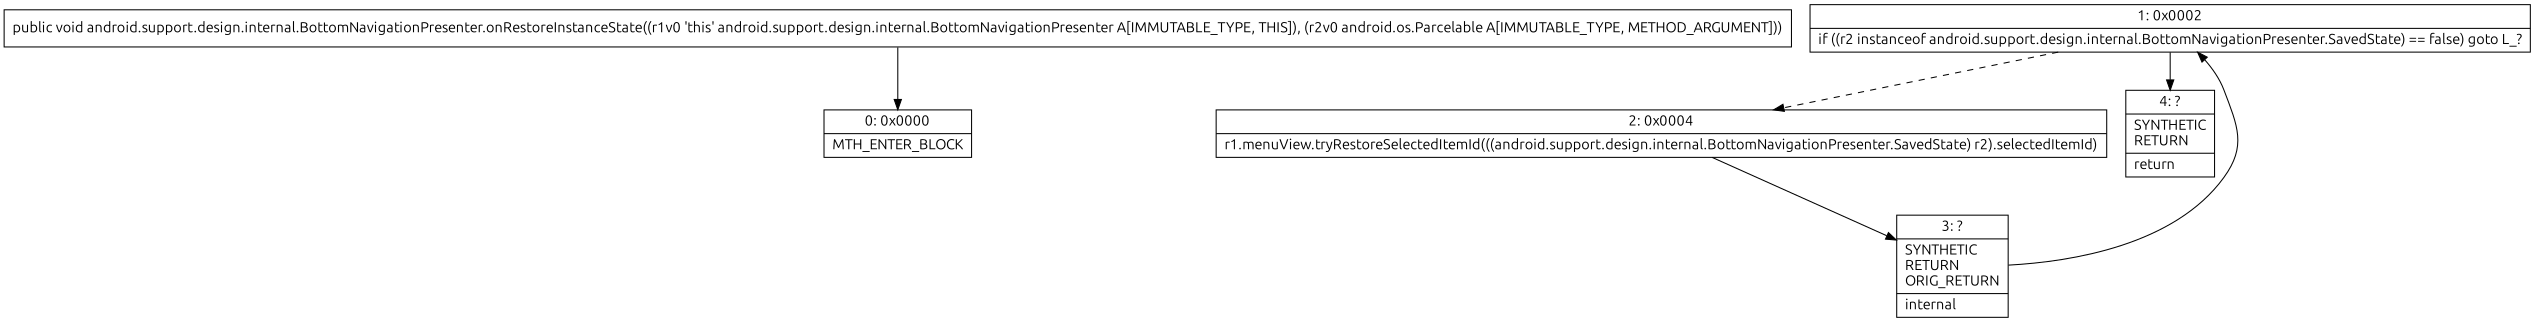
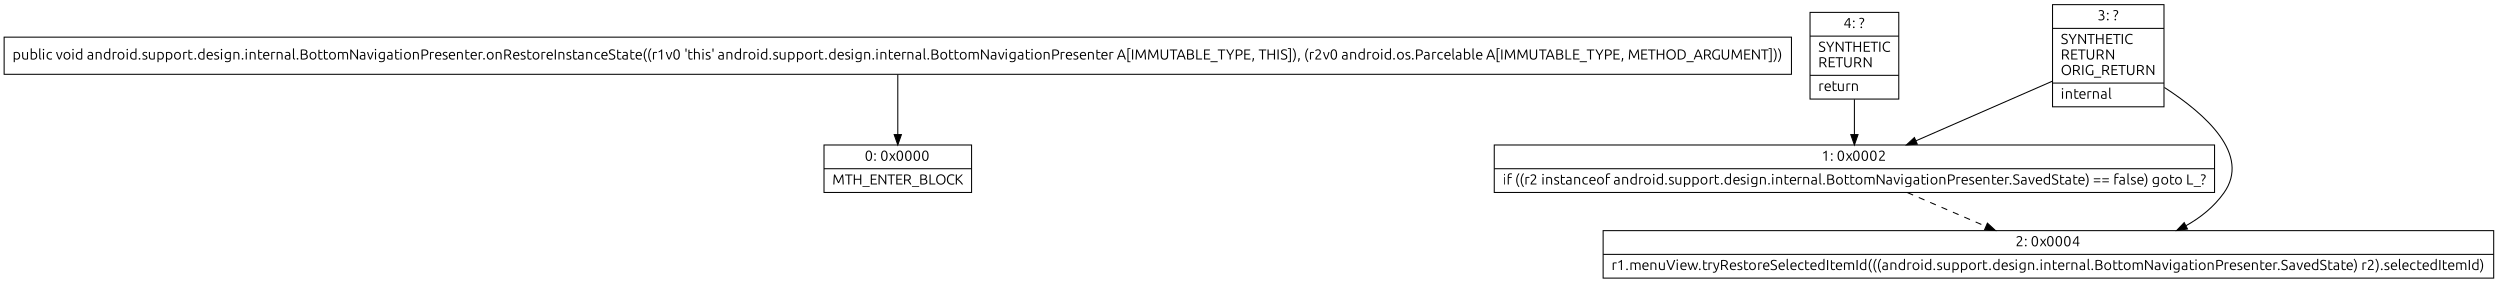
edge "1: 0x0002" -> "4: ?": reversed
edge "2: 0x0004" -> "3: ?": reversed
